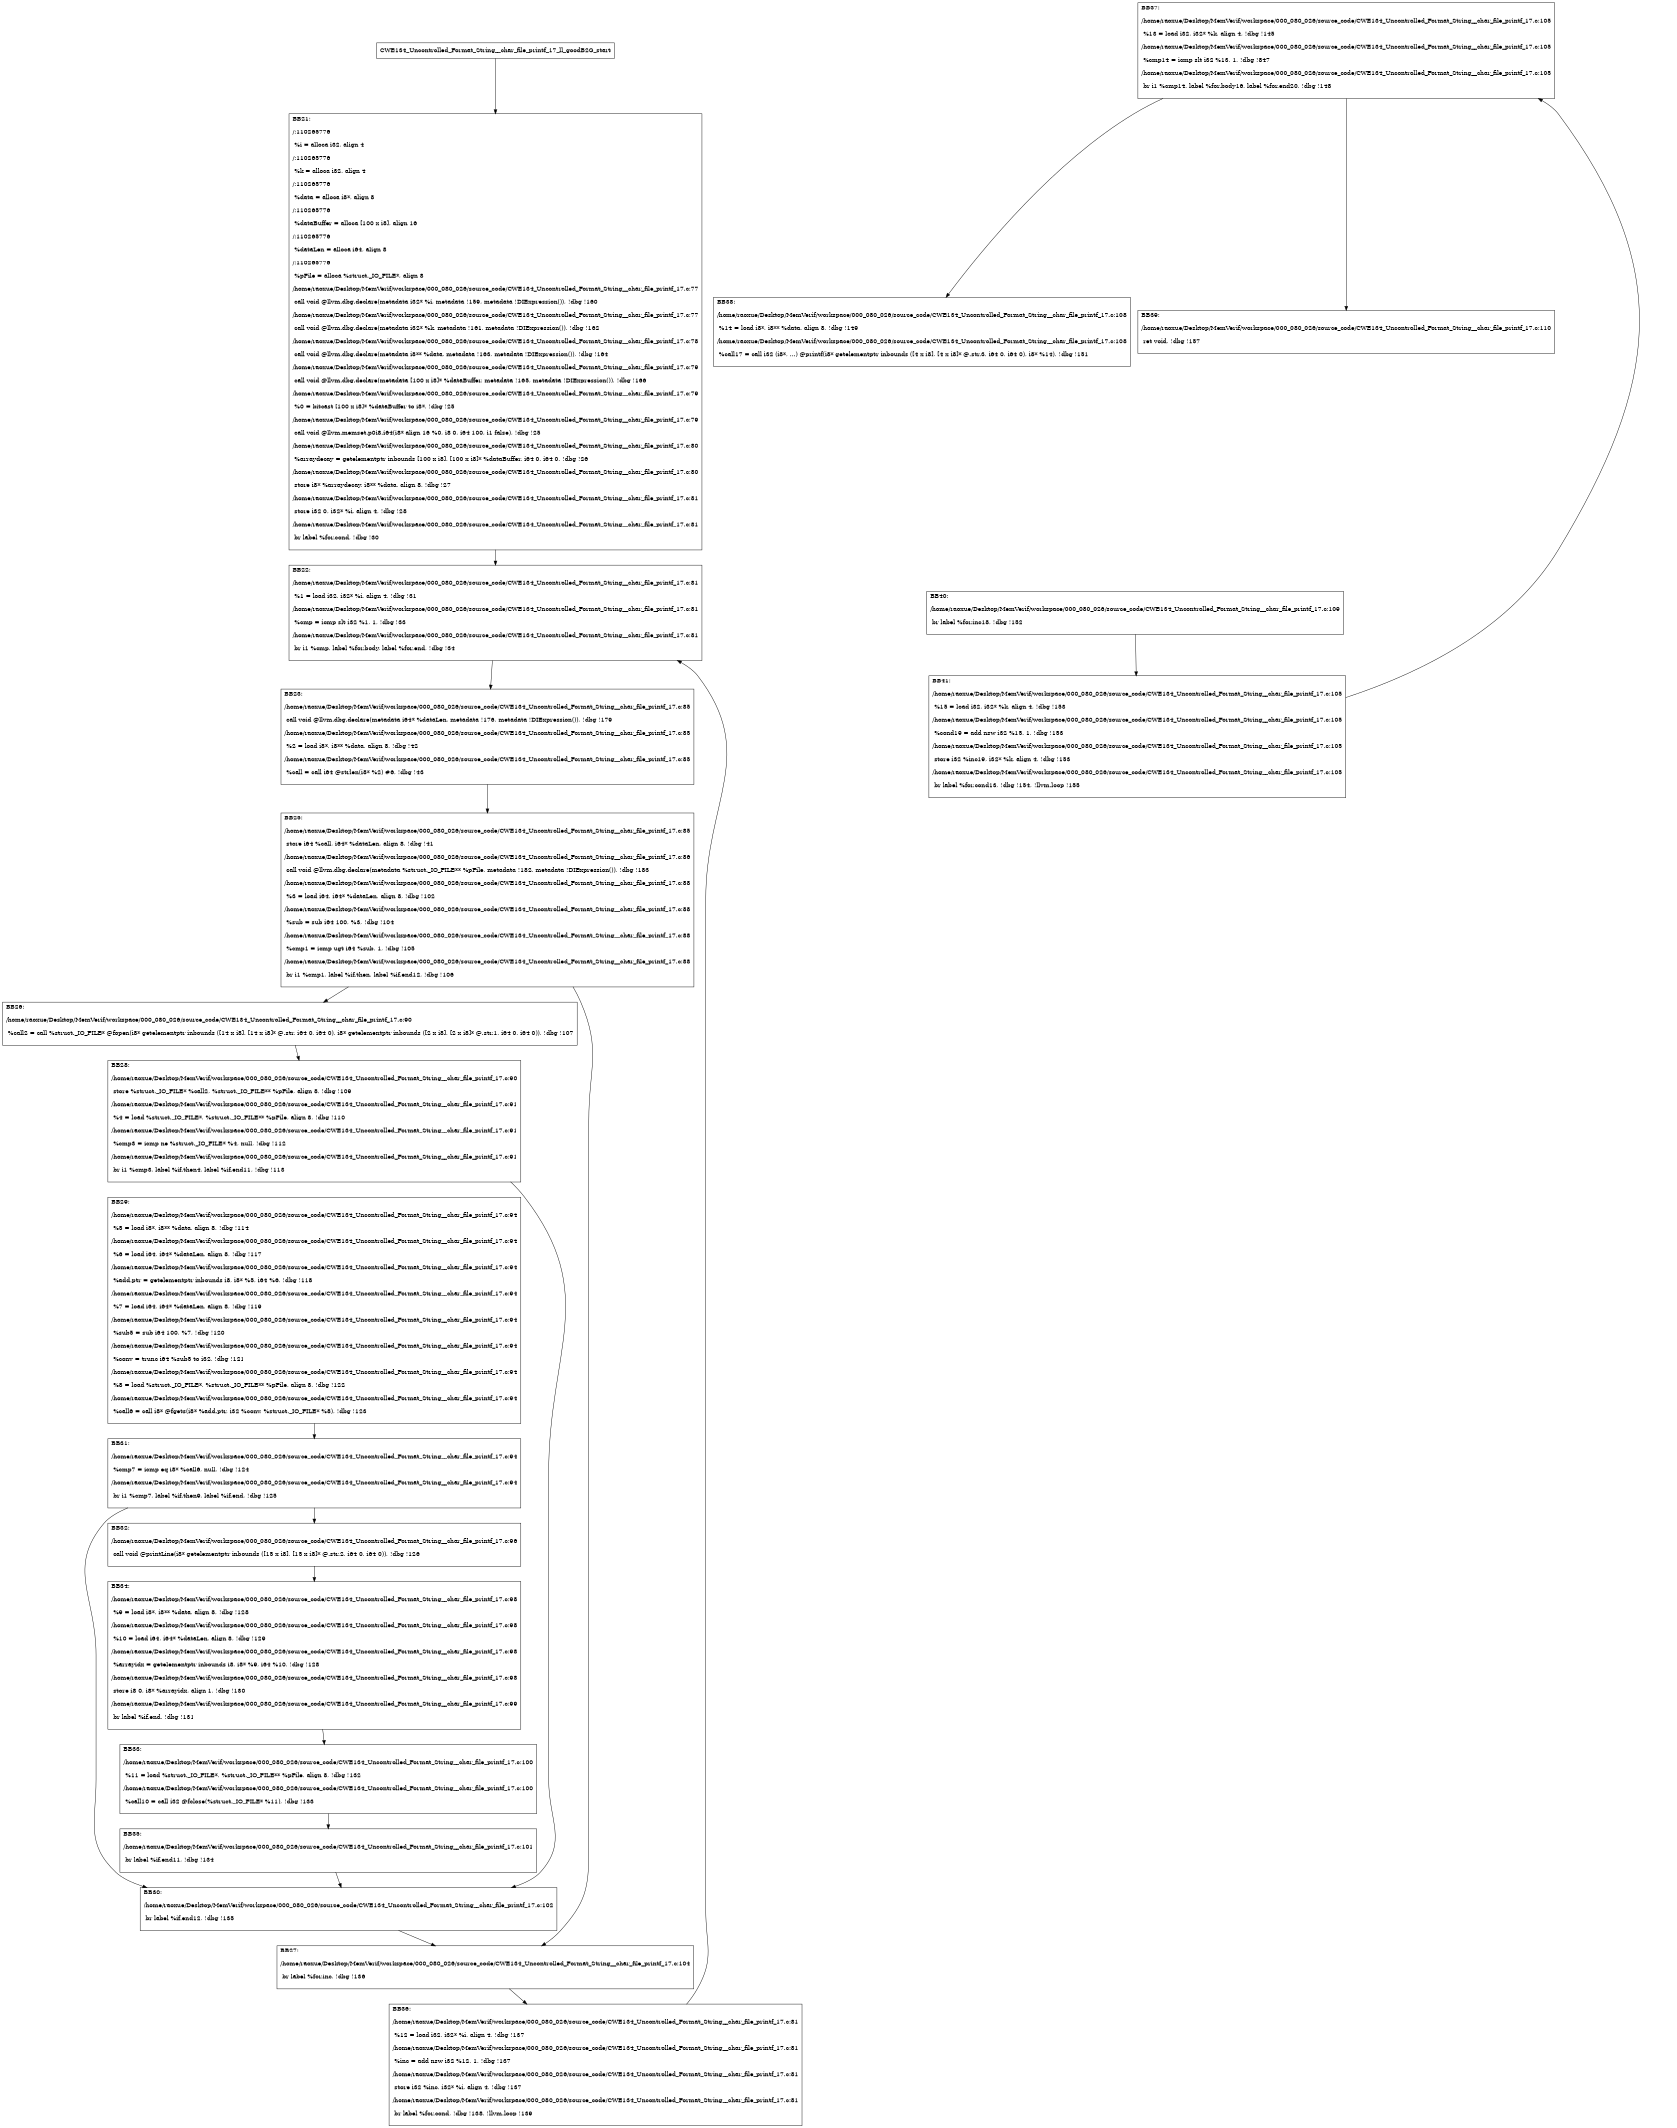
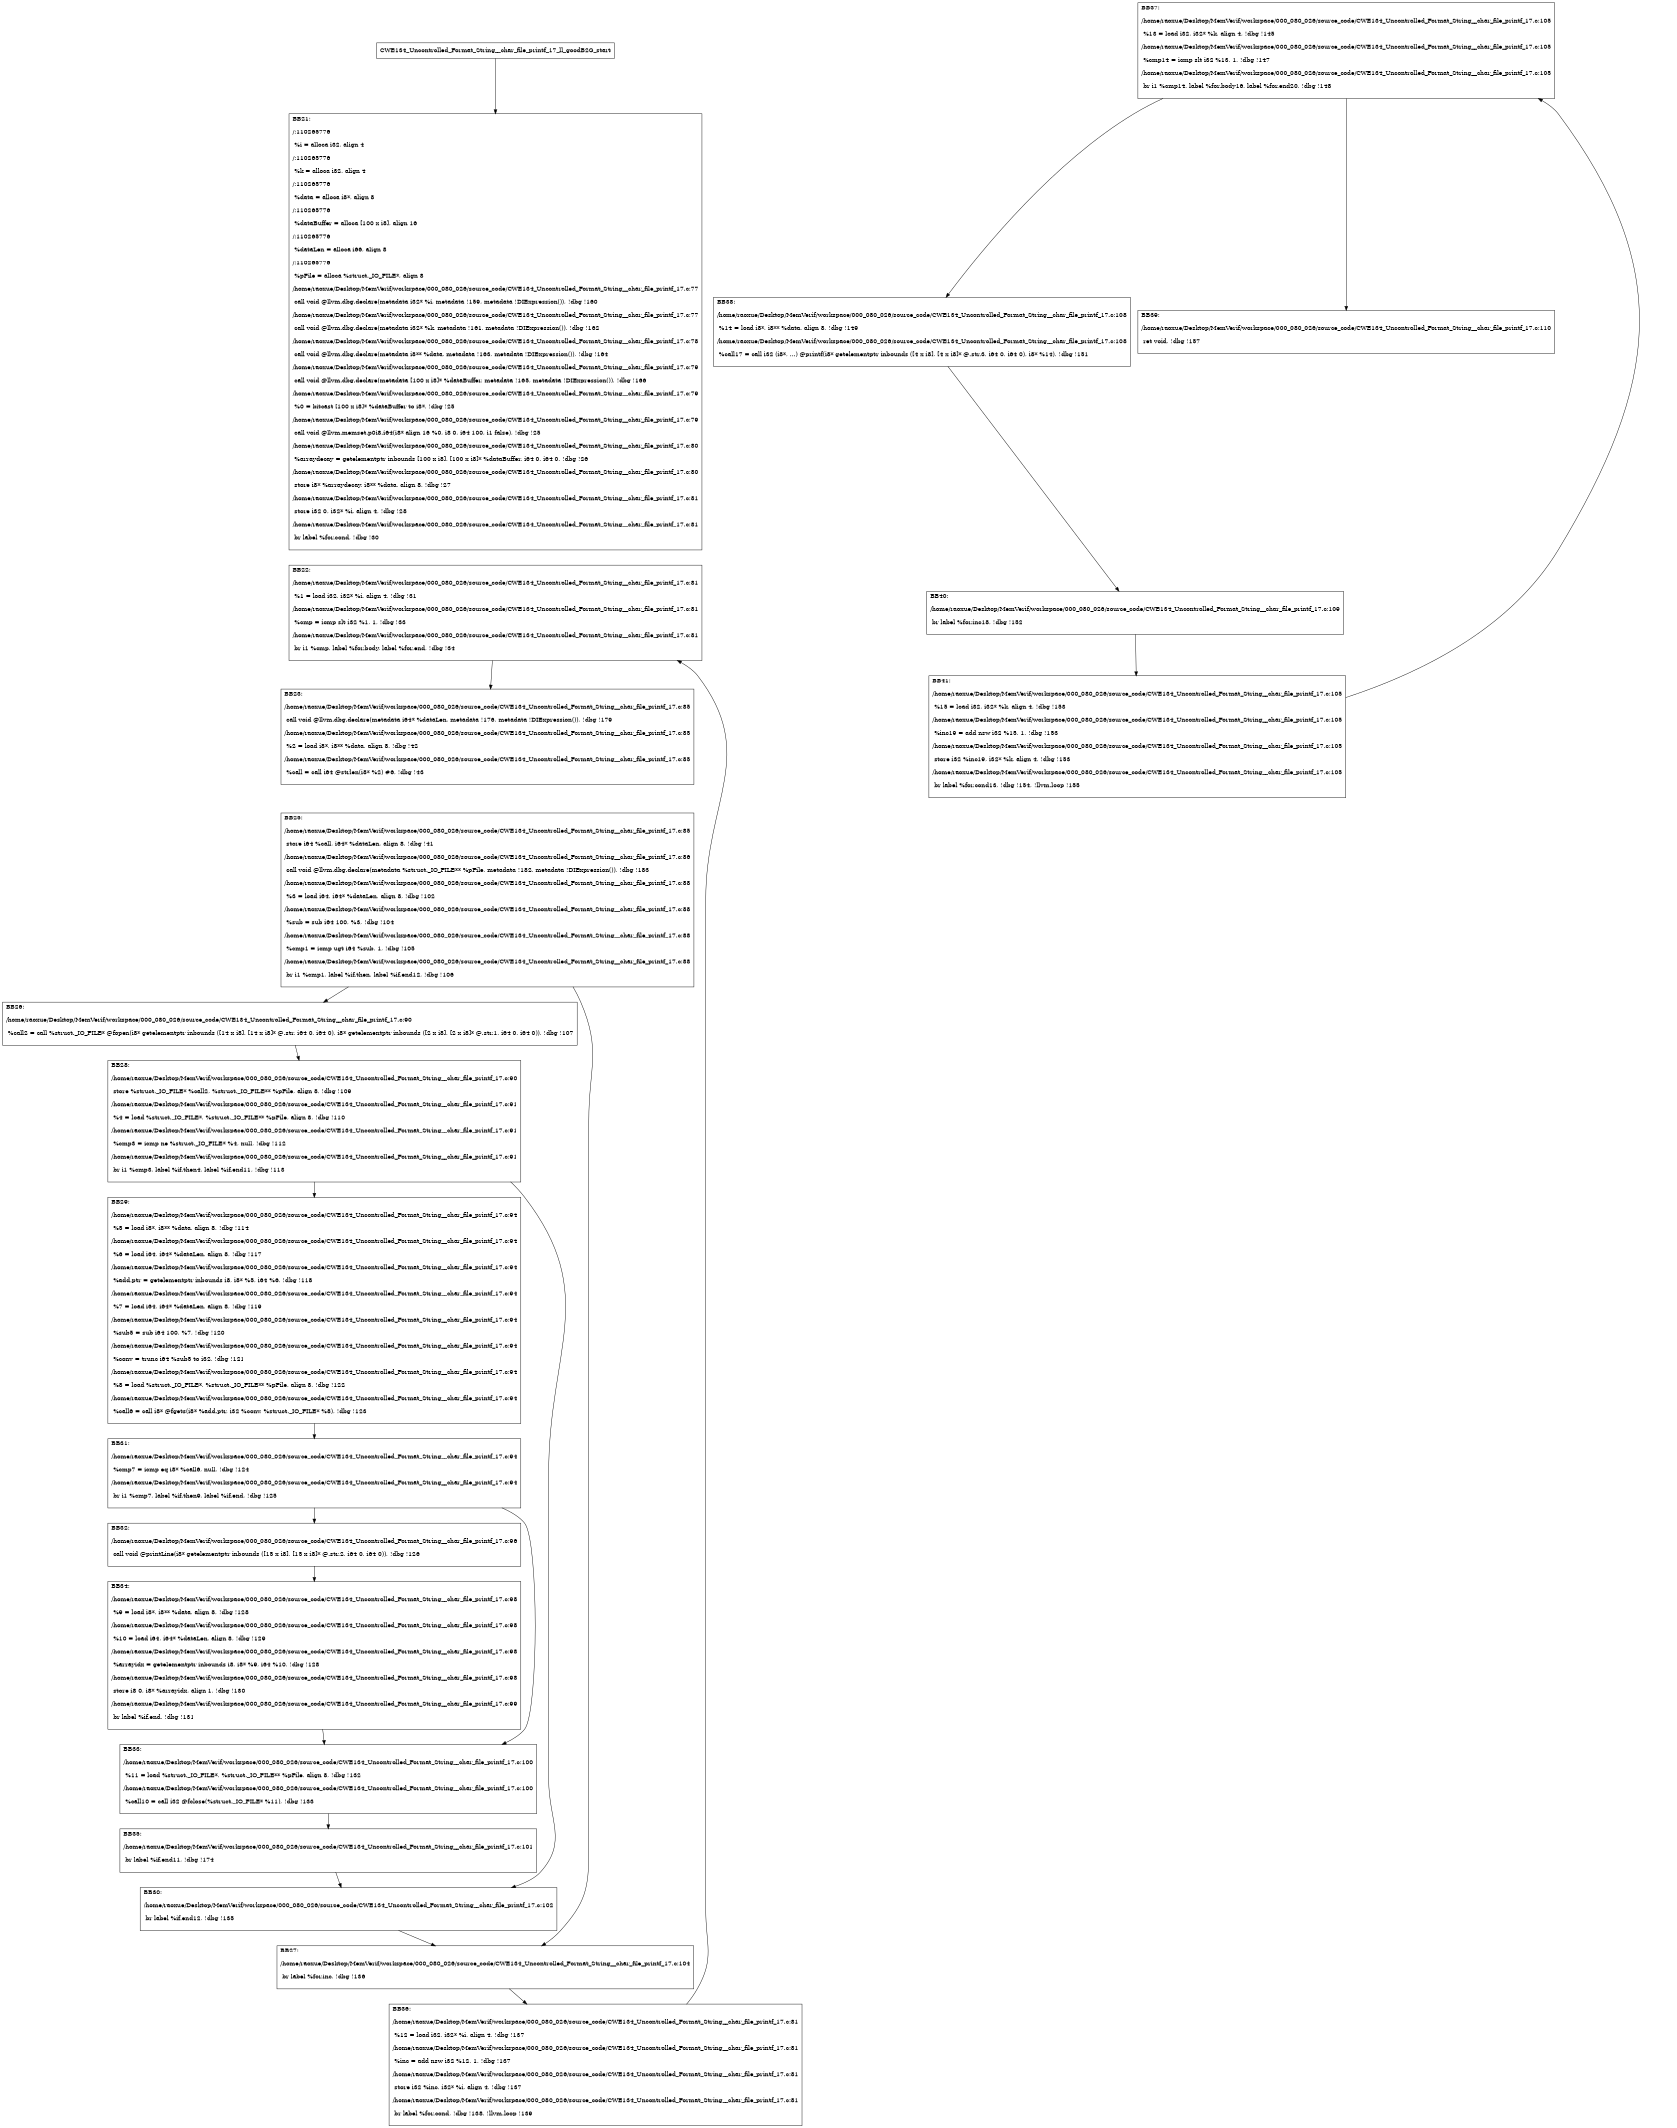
node "BB37:": text "%cmp14 = icmp slt i32 %13, 1, !dbg !847" -> "%cmp14 = icmp slt i32 %13, 1, !dbg !147"
node "BB21:": text "%dataLen = alloca i64, align 8" -> "%dataLen = alloca i66, align 8"
edge "BB38:" -> "BB40:": added
edge "BB21:" -> "BB22:": removed
node "BB41:": text "%cond19 = add nsw i32 %15, 1, !dbg !153" -> "%inc19 = add nsw i32 %15, 1, !dbg !153"
edge "BB23:" -> "BB25:": removed
edge "BB28:" -> "BB29:": added
edge "BB31:" -> "BB30:": now "BB31:" -> "BB33:"
node "BB35:": text "br label %if.end11, !dbg !134" -> "br label %if.end11, !dbg !174"
